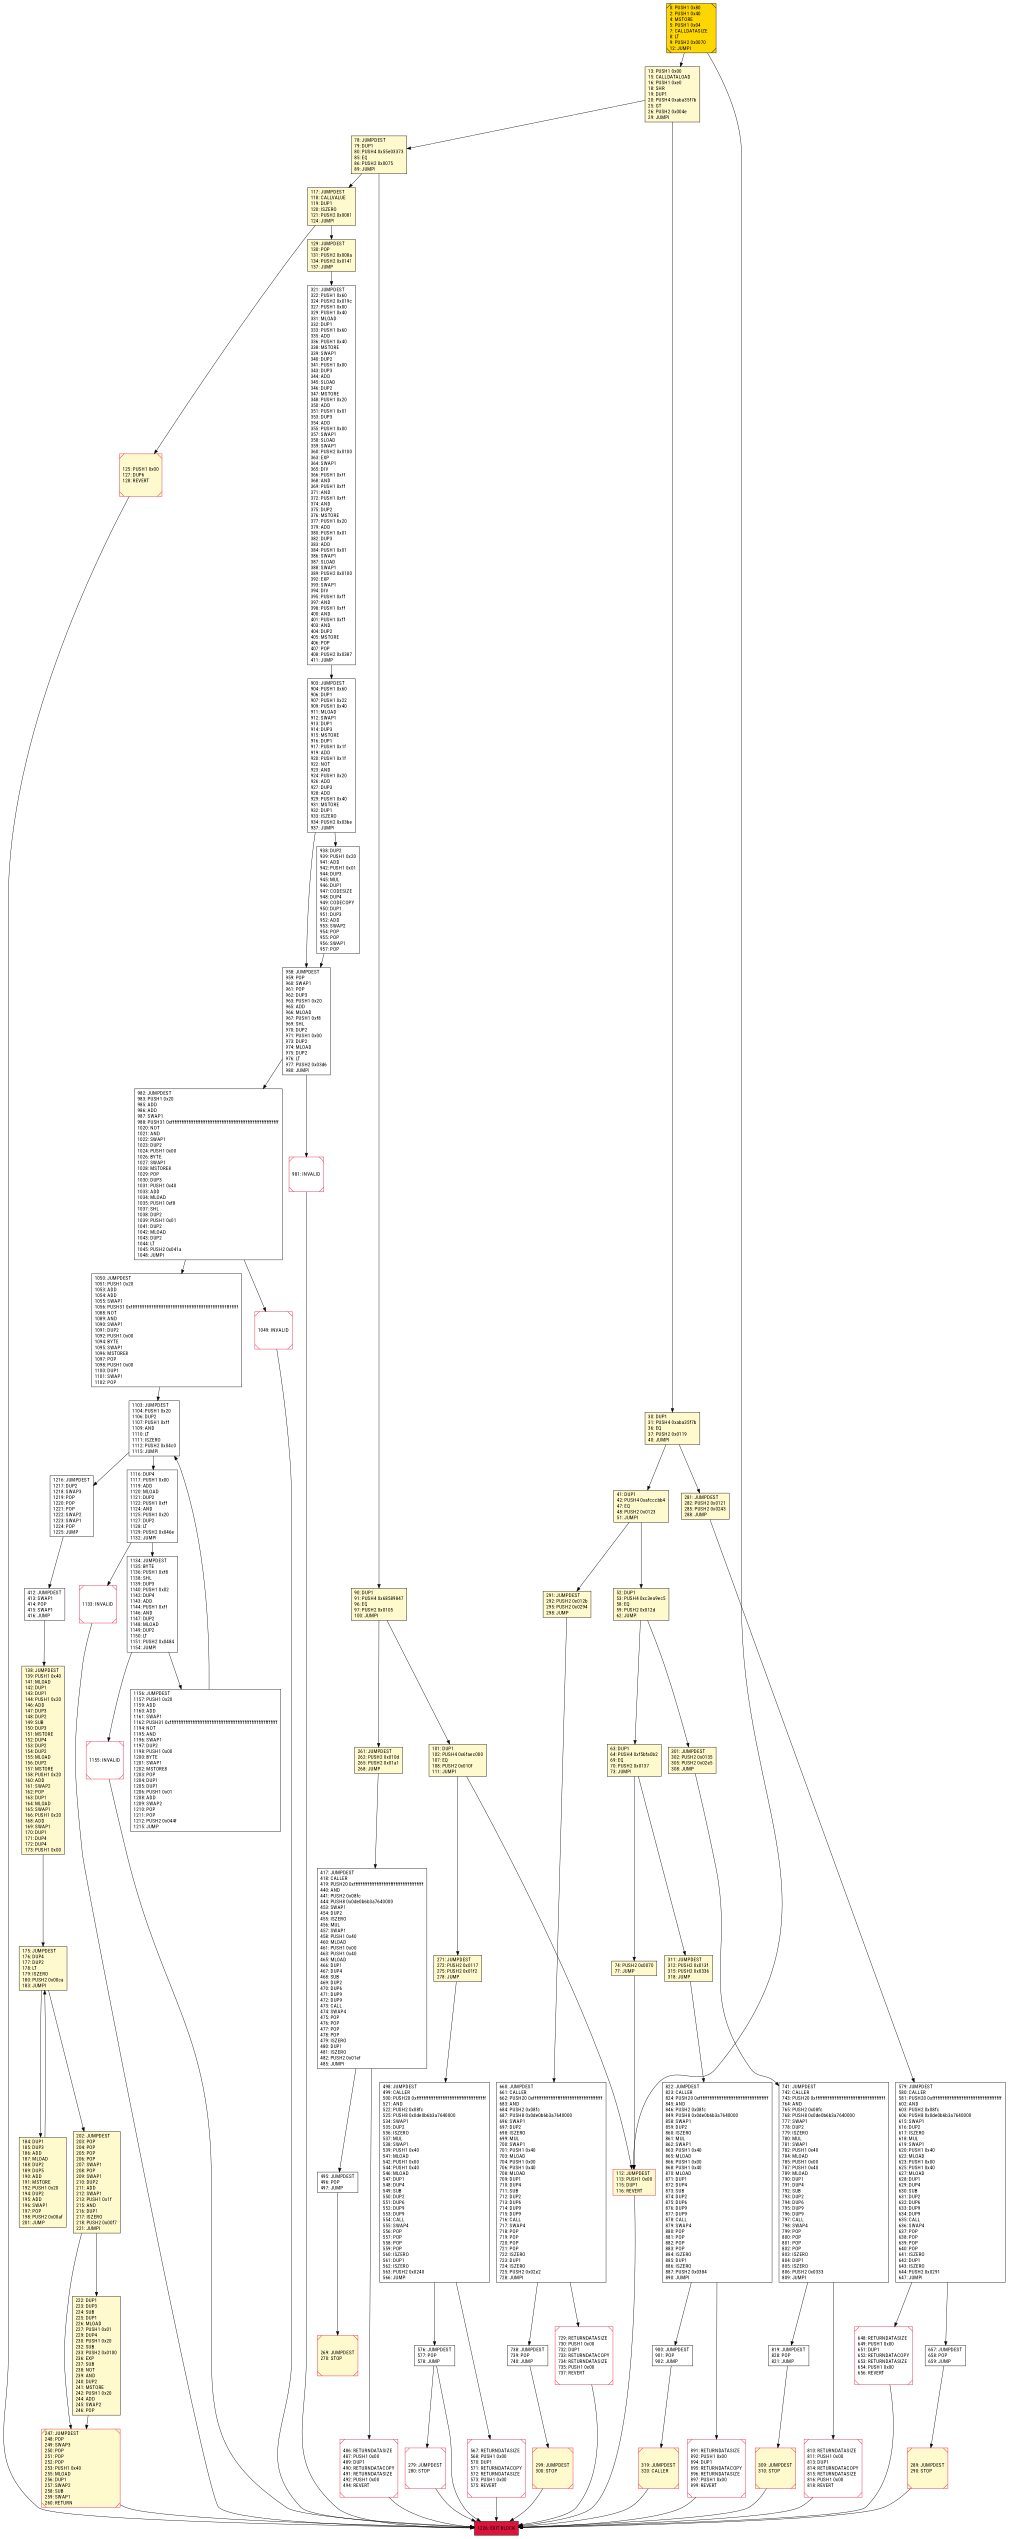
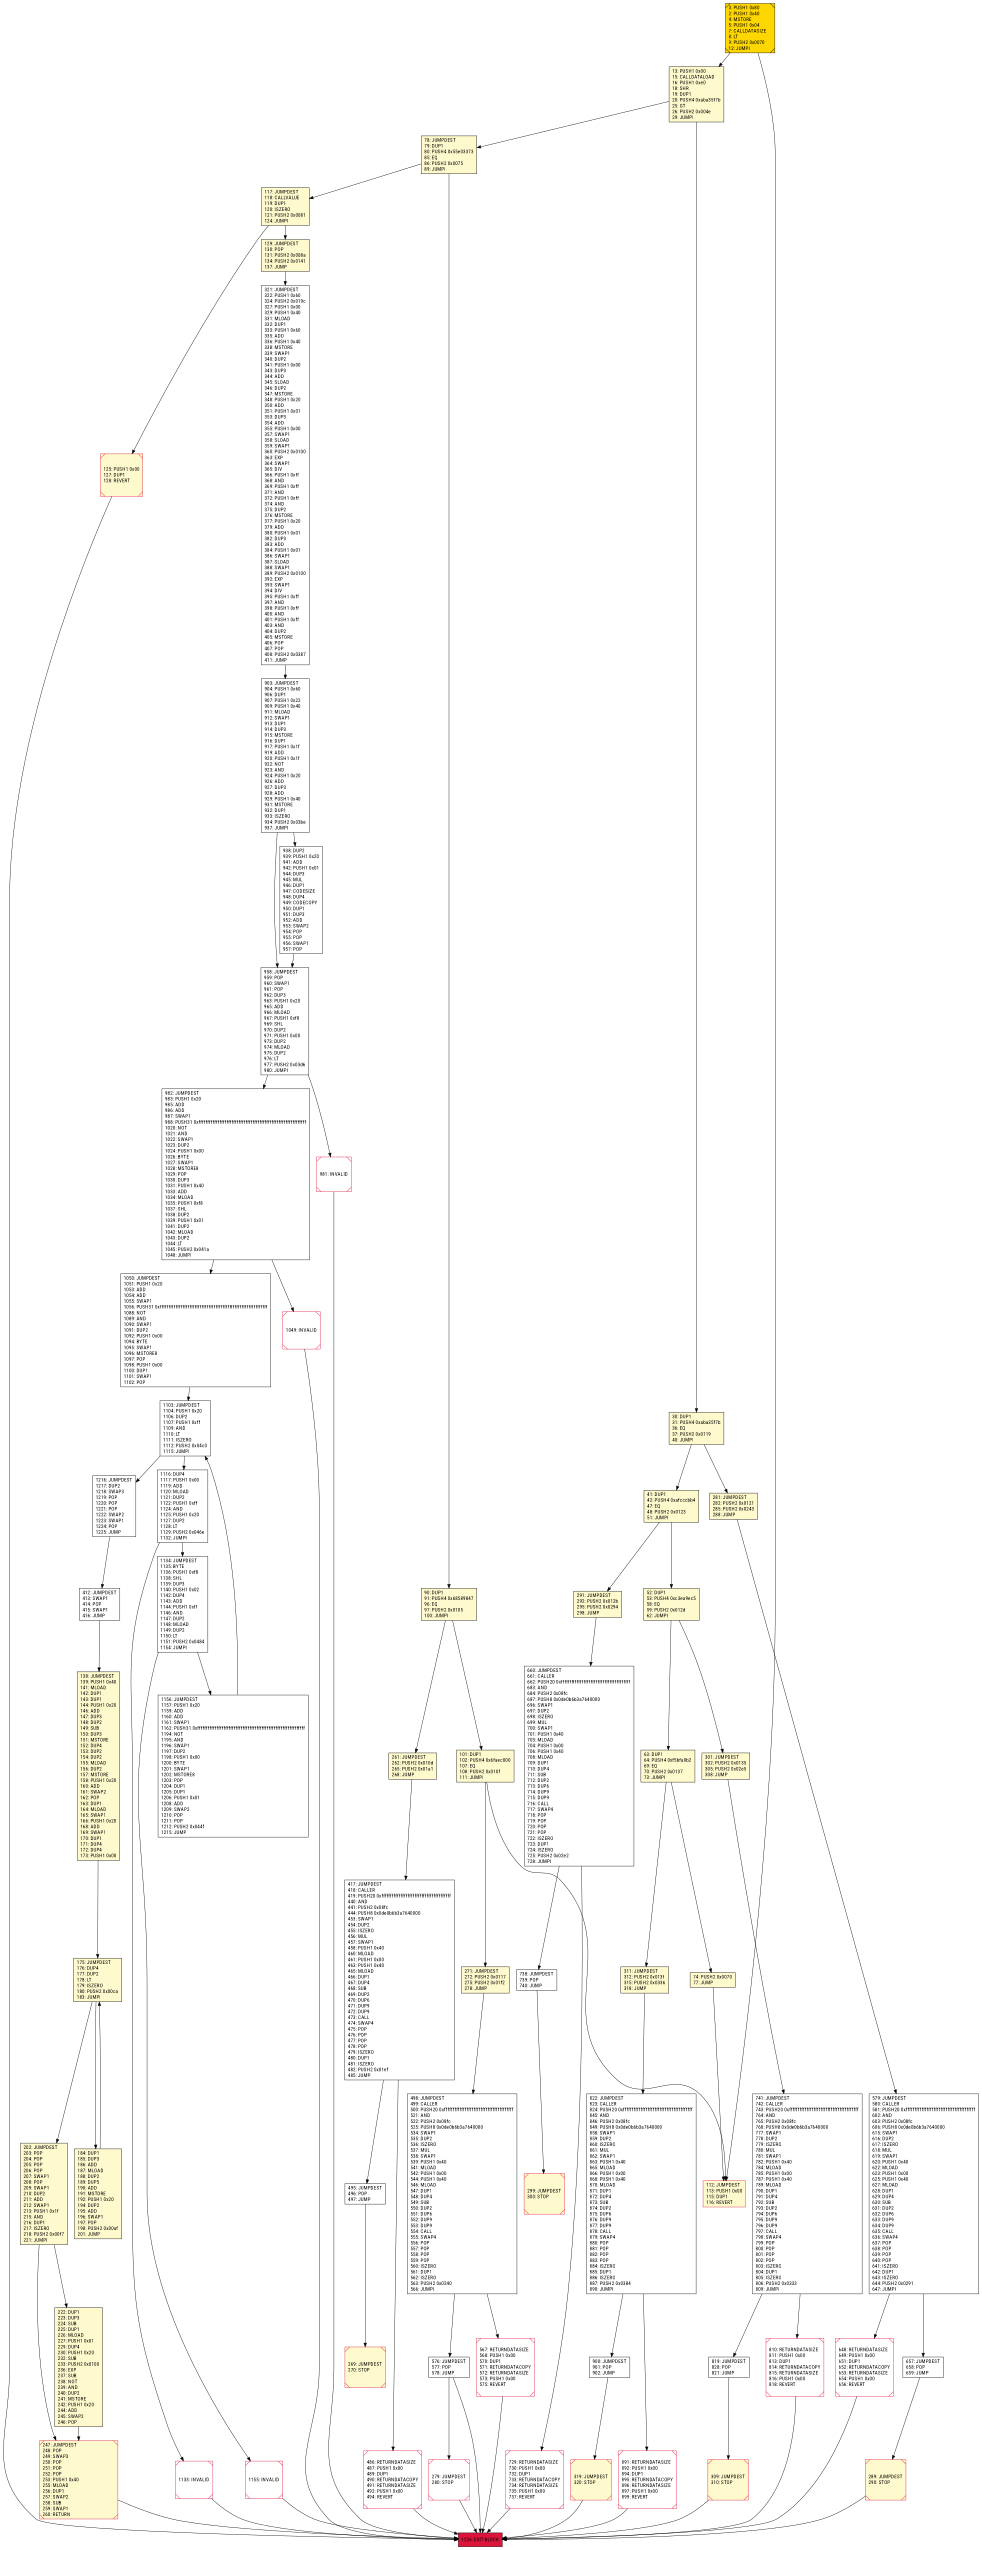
node "125: PUSH1 0x00 127: DUP6 128: REVERT": label "125: PUSH1 0x00 127: DUP6 128: REVERT" -> "125: PUSH1 0x00 127: DUP1 128: REVERT"
edge "112: JUMPDEST 113: PUSH1 0x00 115: DUP1 116: REVERT" -> "1226: EXIT BLOCK": removed
node "319: JUMPDEST 320: CALLER": label "319: JUMPDEST 320: CALLER" -> "319: JUMPDEST 320: STOP"
edge "299: JUMPDEST 300: STOP" -> "1226: EXIT BLOCK": removed
